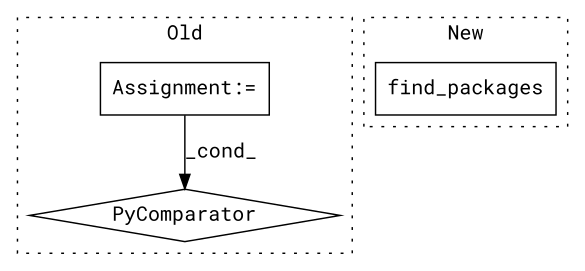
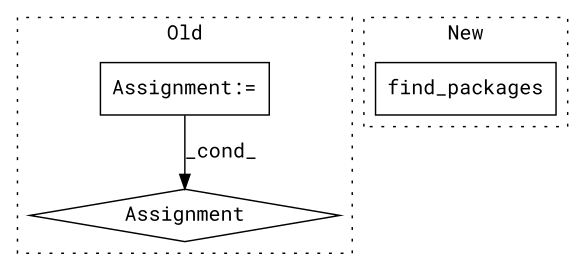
node "PyComparator": label "PyComparator" -> "Assignment"
